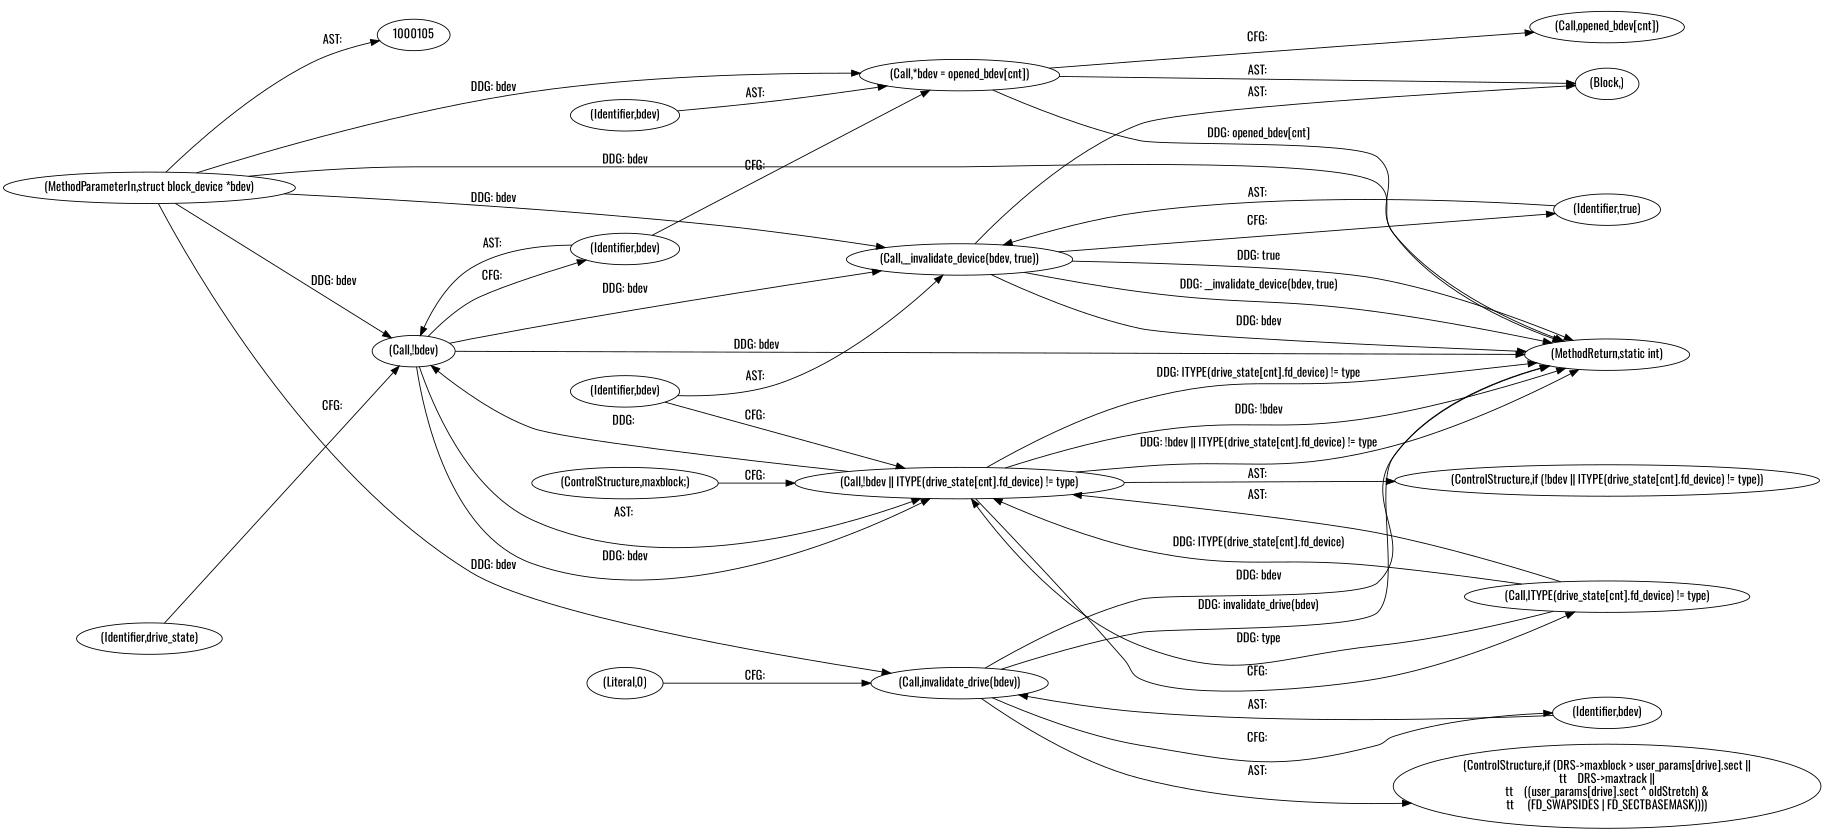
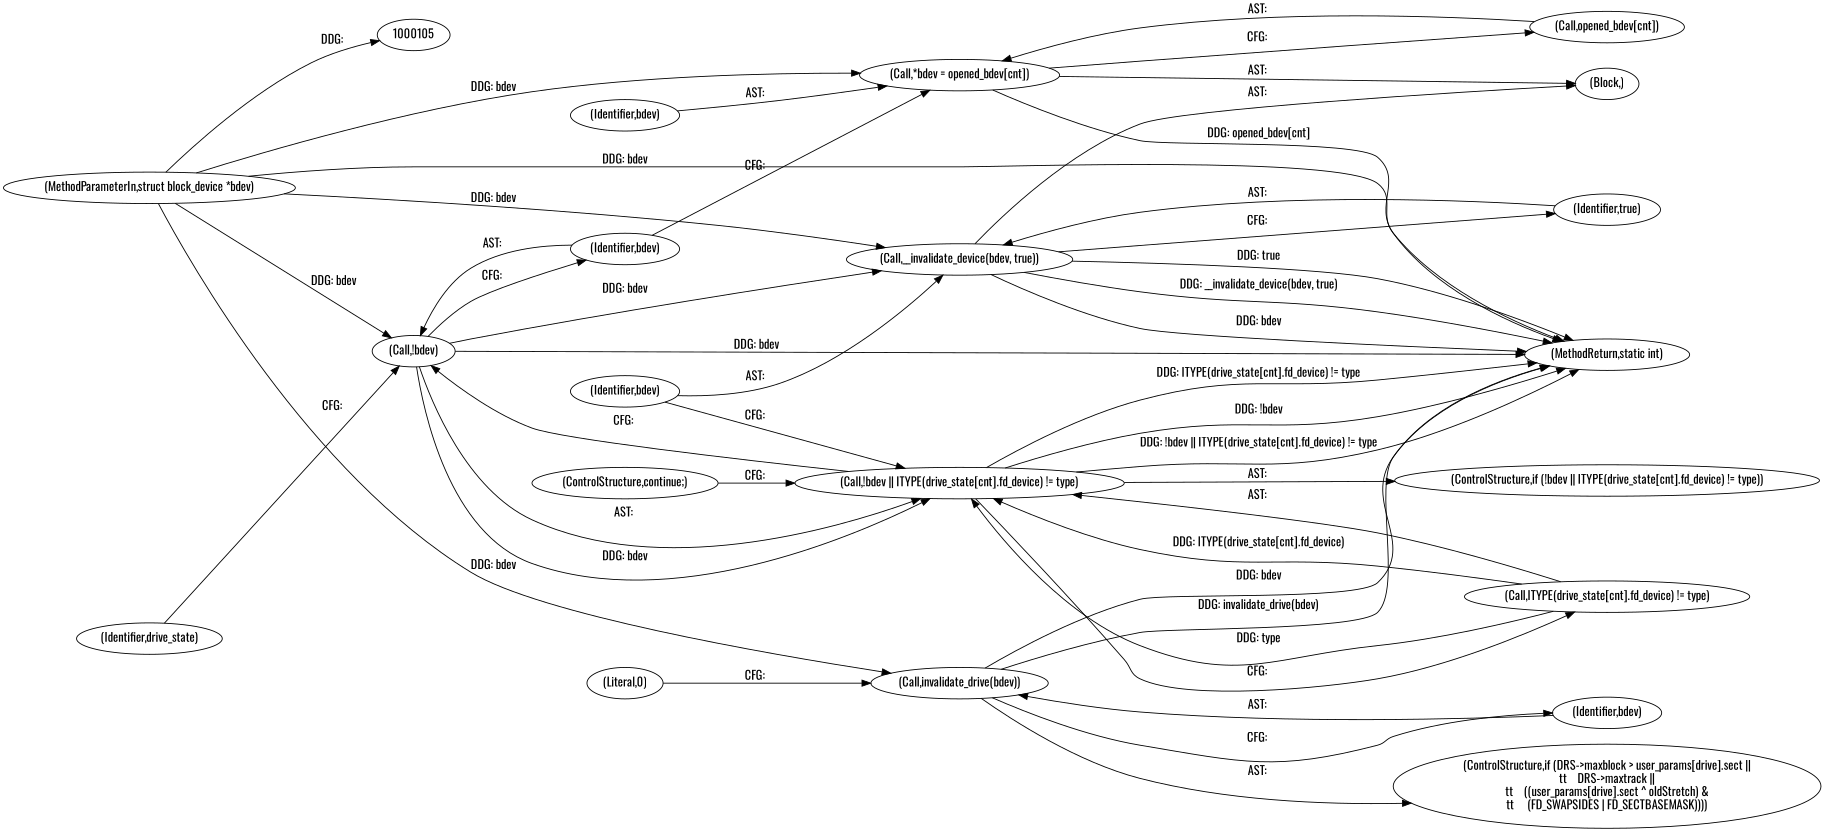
edge "(Call,opened_bdev[cnt])" -> "(Call,*bdev = opened_bdev[cnt])": added, label "AST:"
edge "(MethodParameterIn,struct block_device *bdev)" -> "1000105": label "AST: " -> "DDG: "
edge "(Call,!bdev || ITYPE(drive_state[cnt].fd_device) != type)" -> "(Call,!bdev)": label "DDG: " -> "CFG: "
node "(ControlStructure,maxblock;)": label "(ControlStructure,maxblock;)" -> "(ControlStructure,continue;)"
